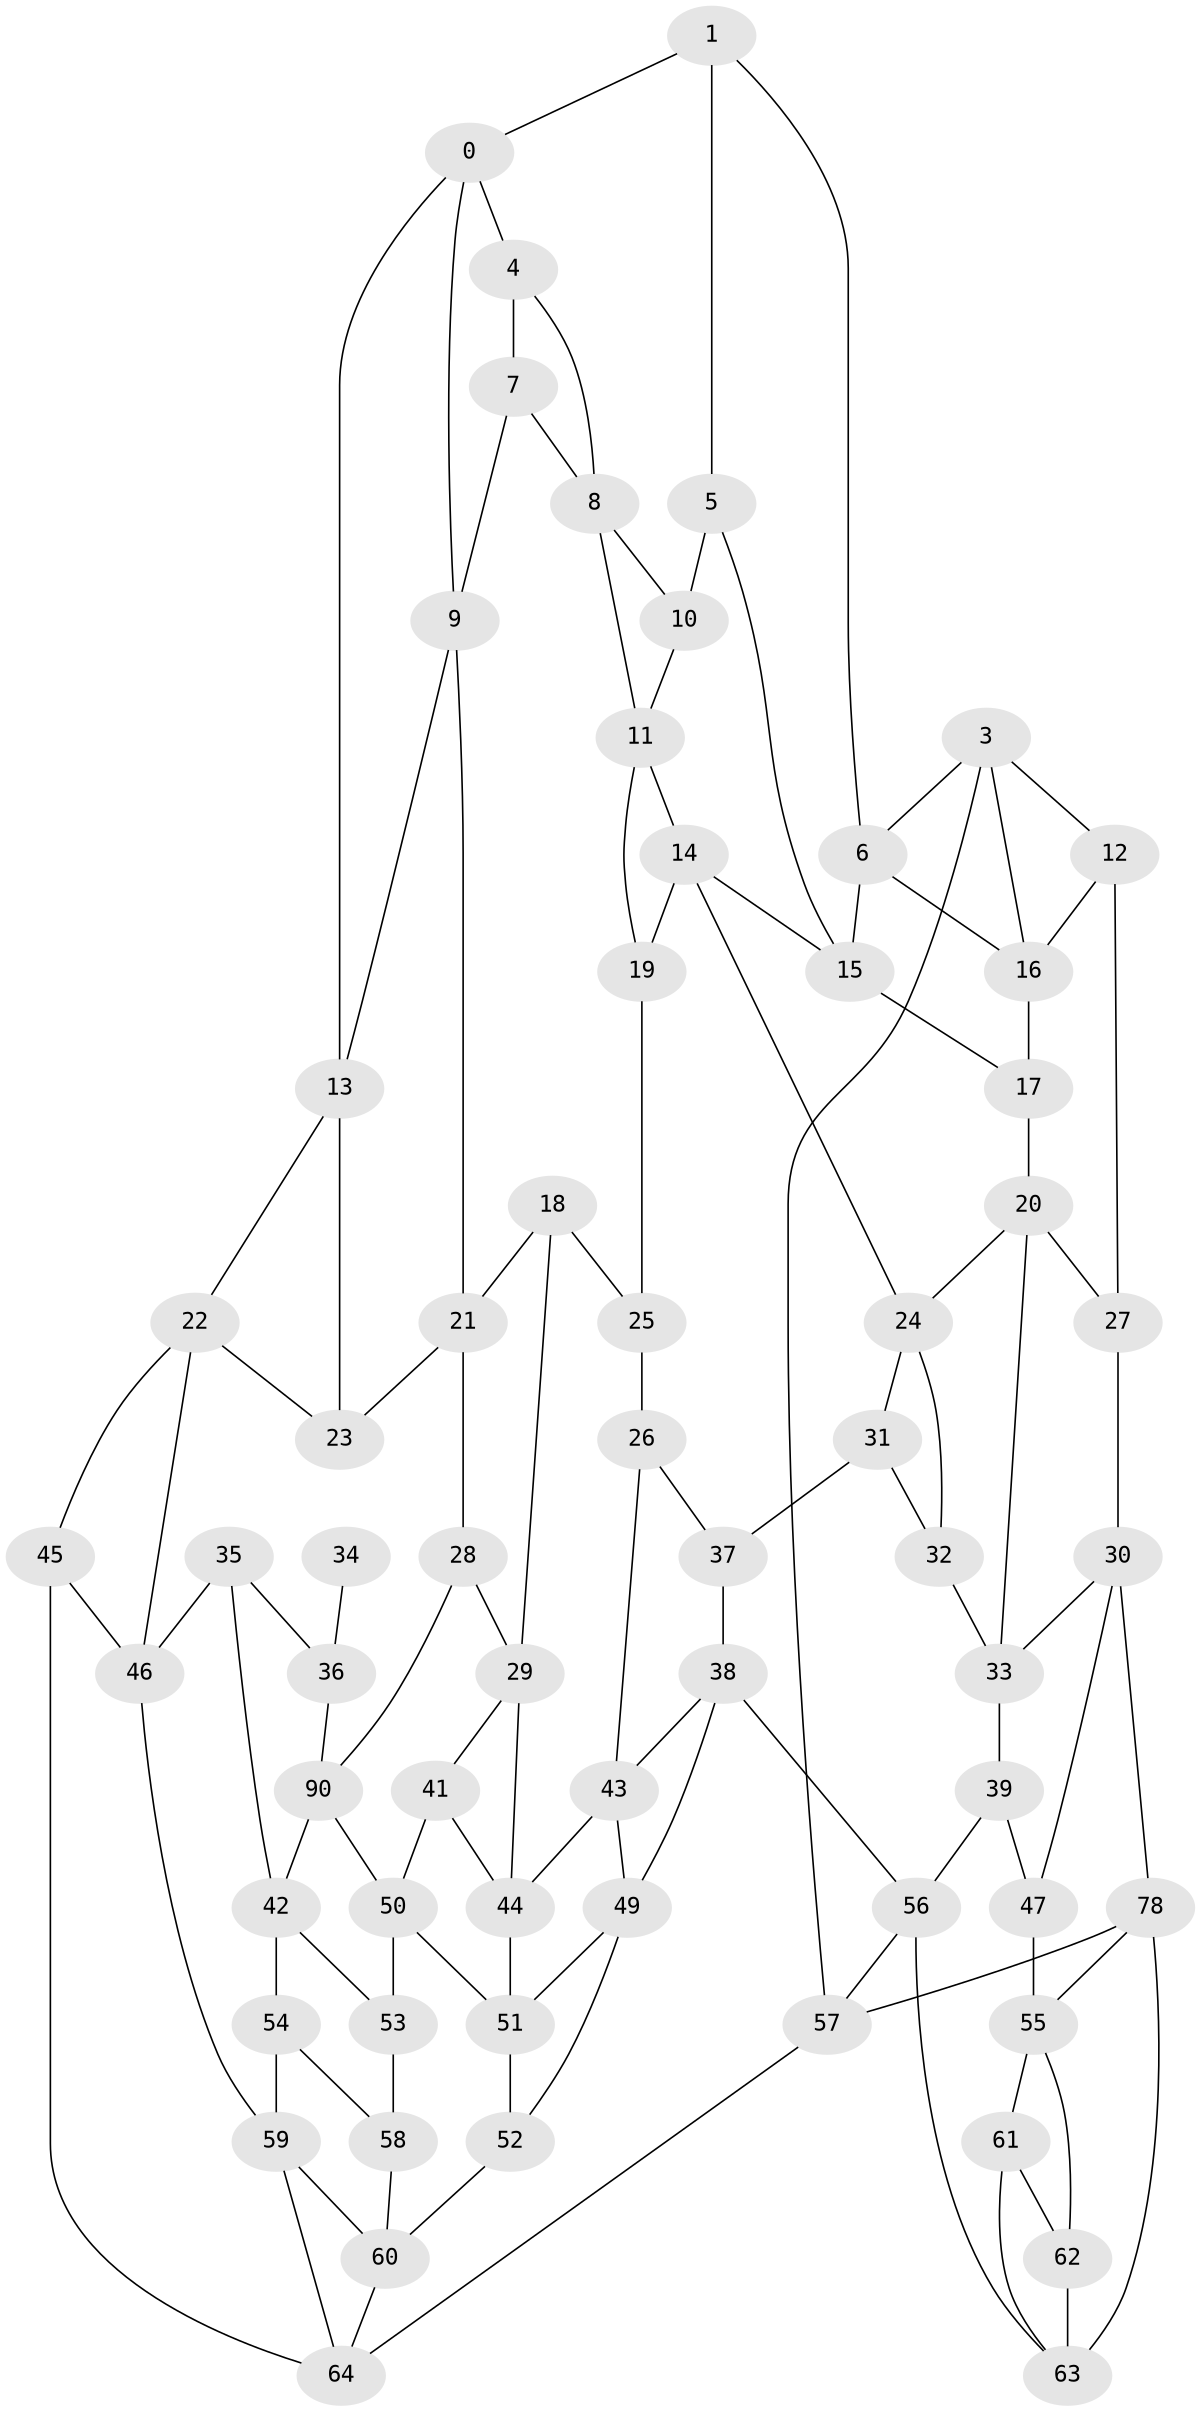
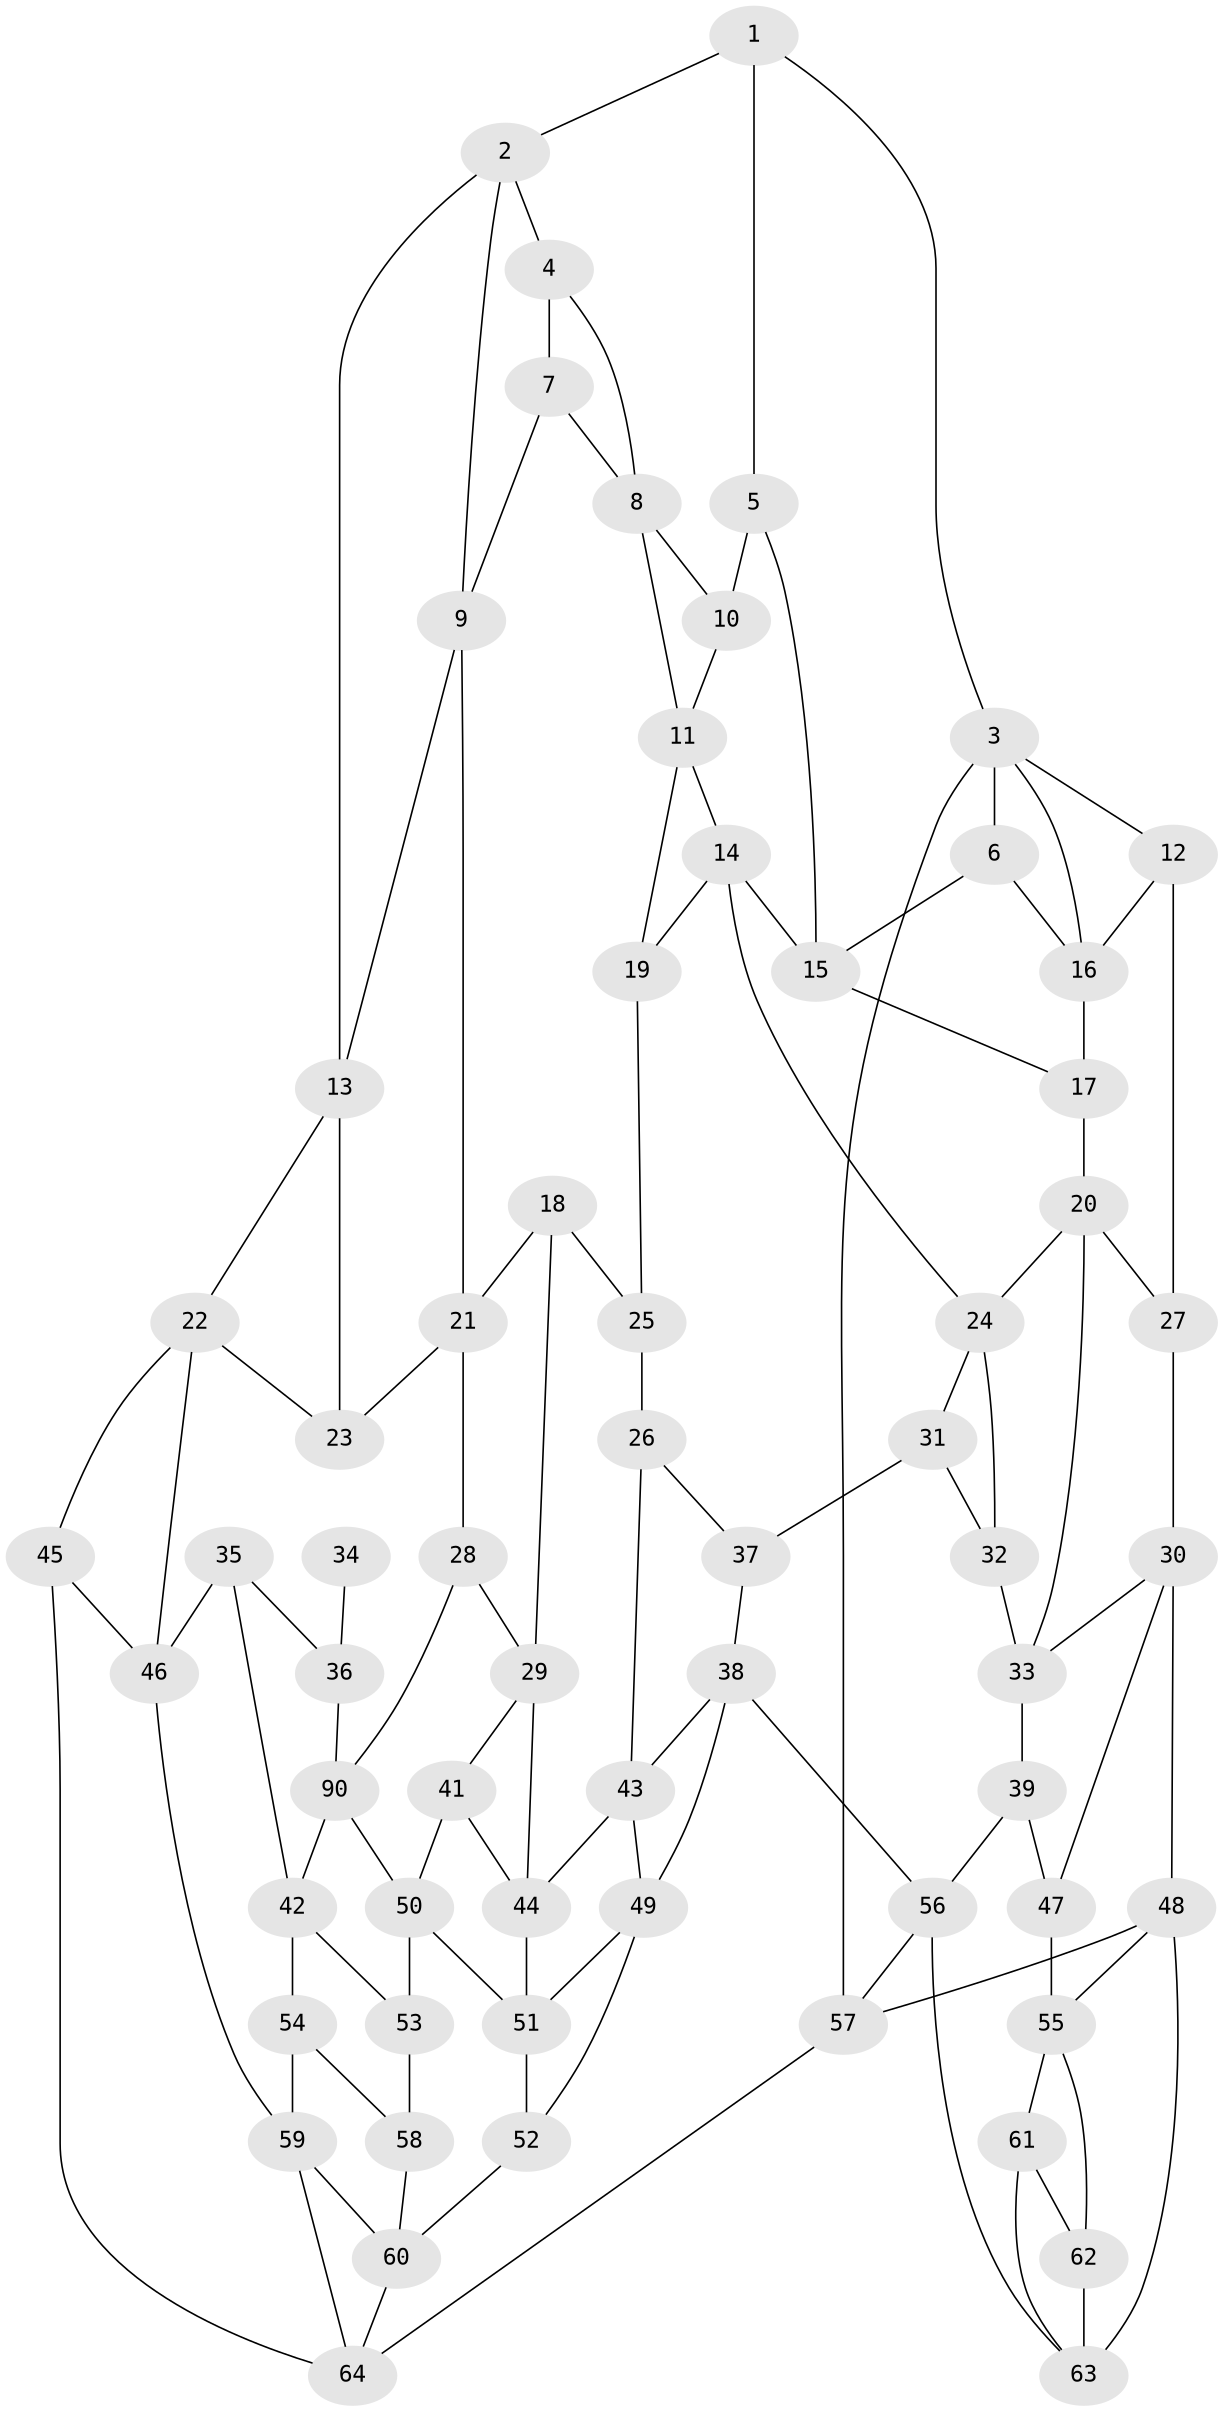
node "0": label "0" -> "2"
edge "1" -- "6": now "1" -- "3"
node "78": label "78" -> "48"
